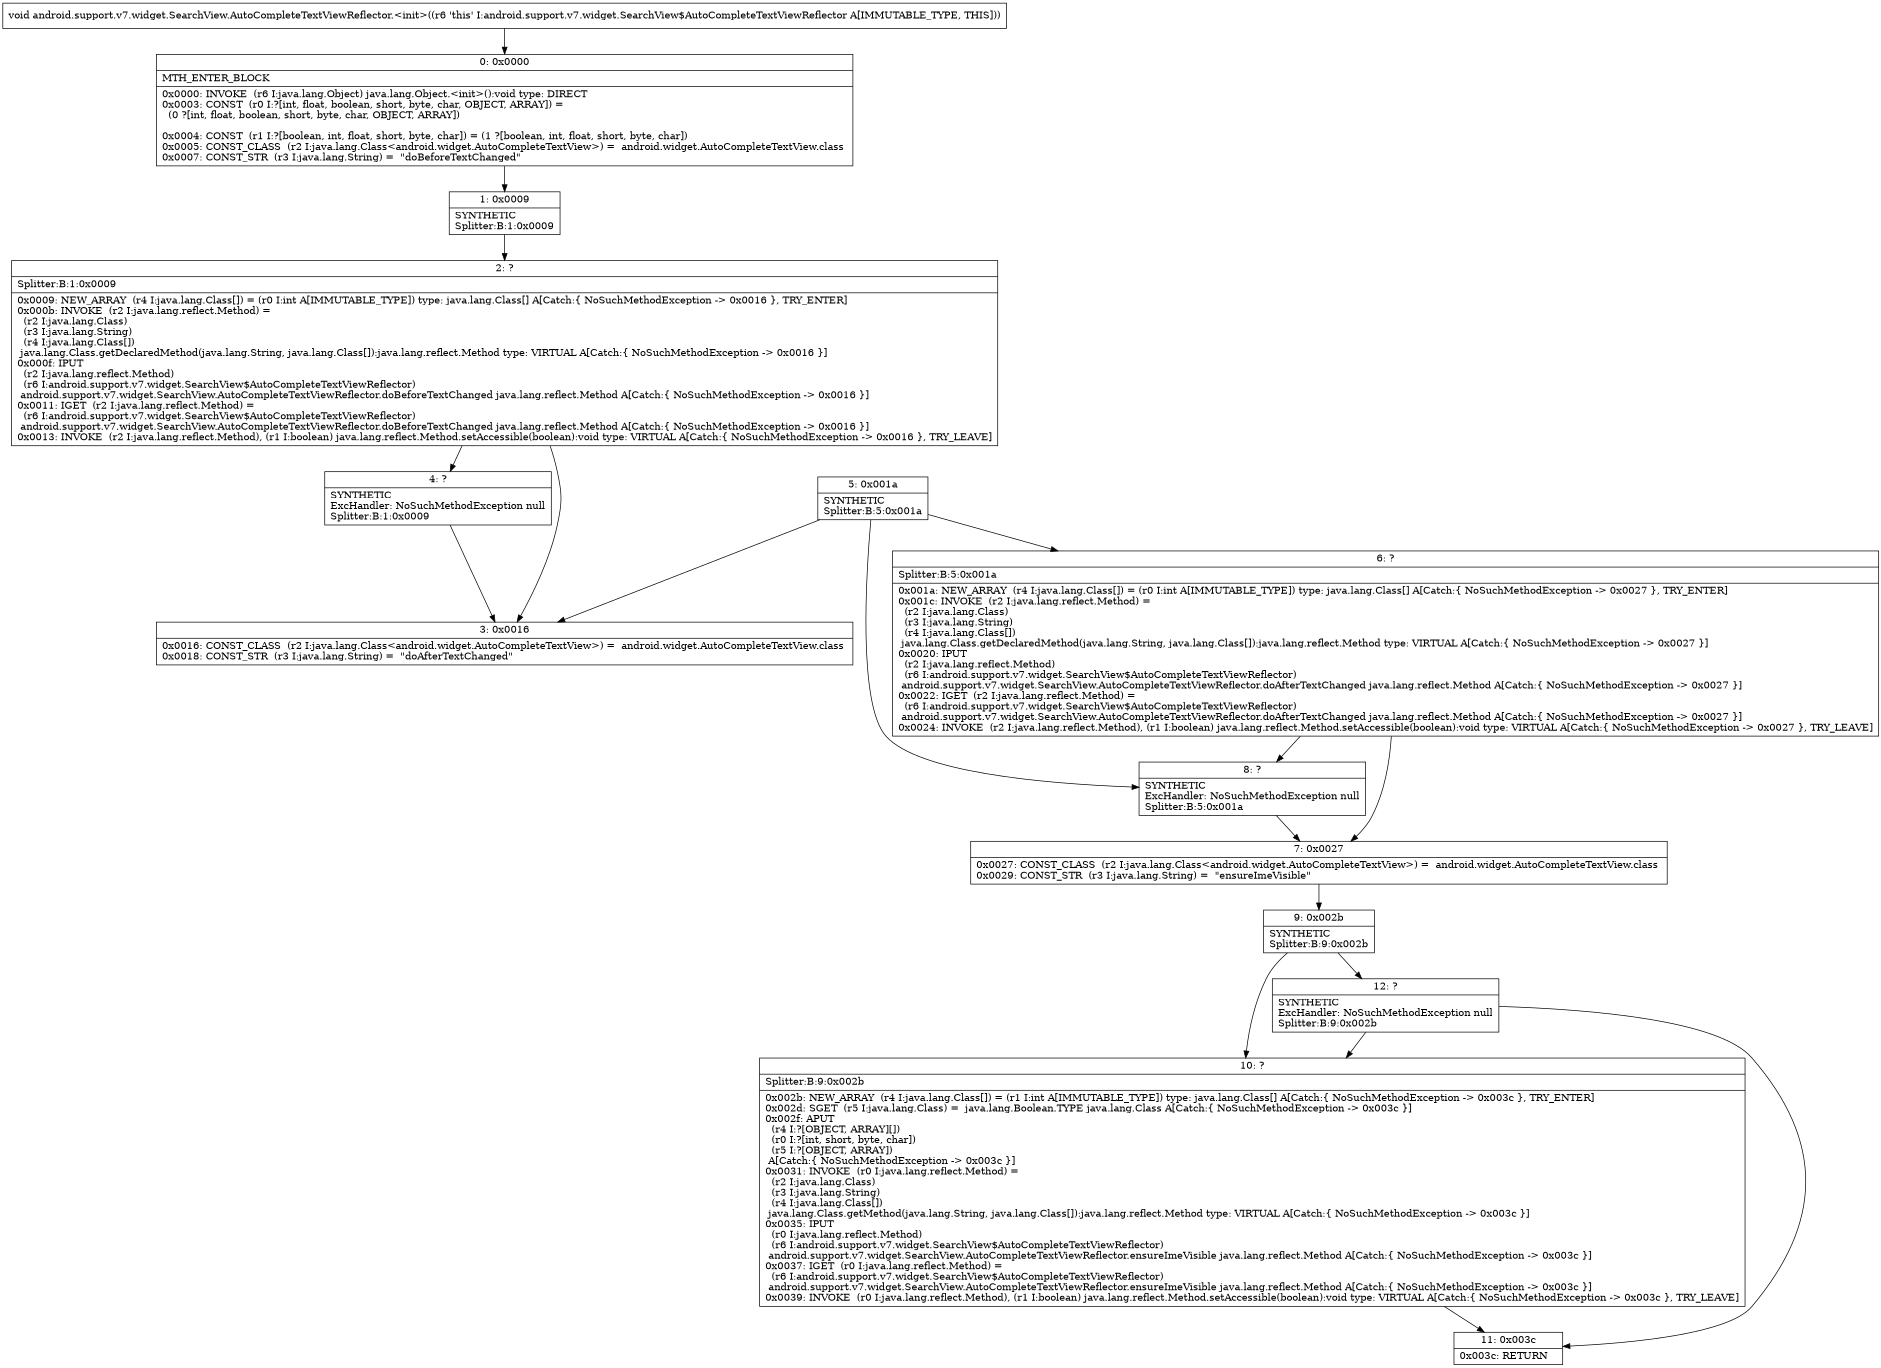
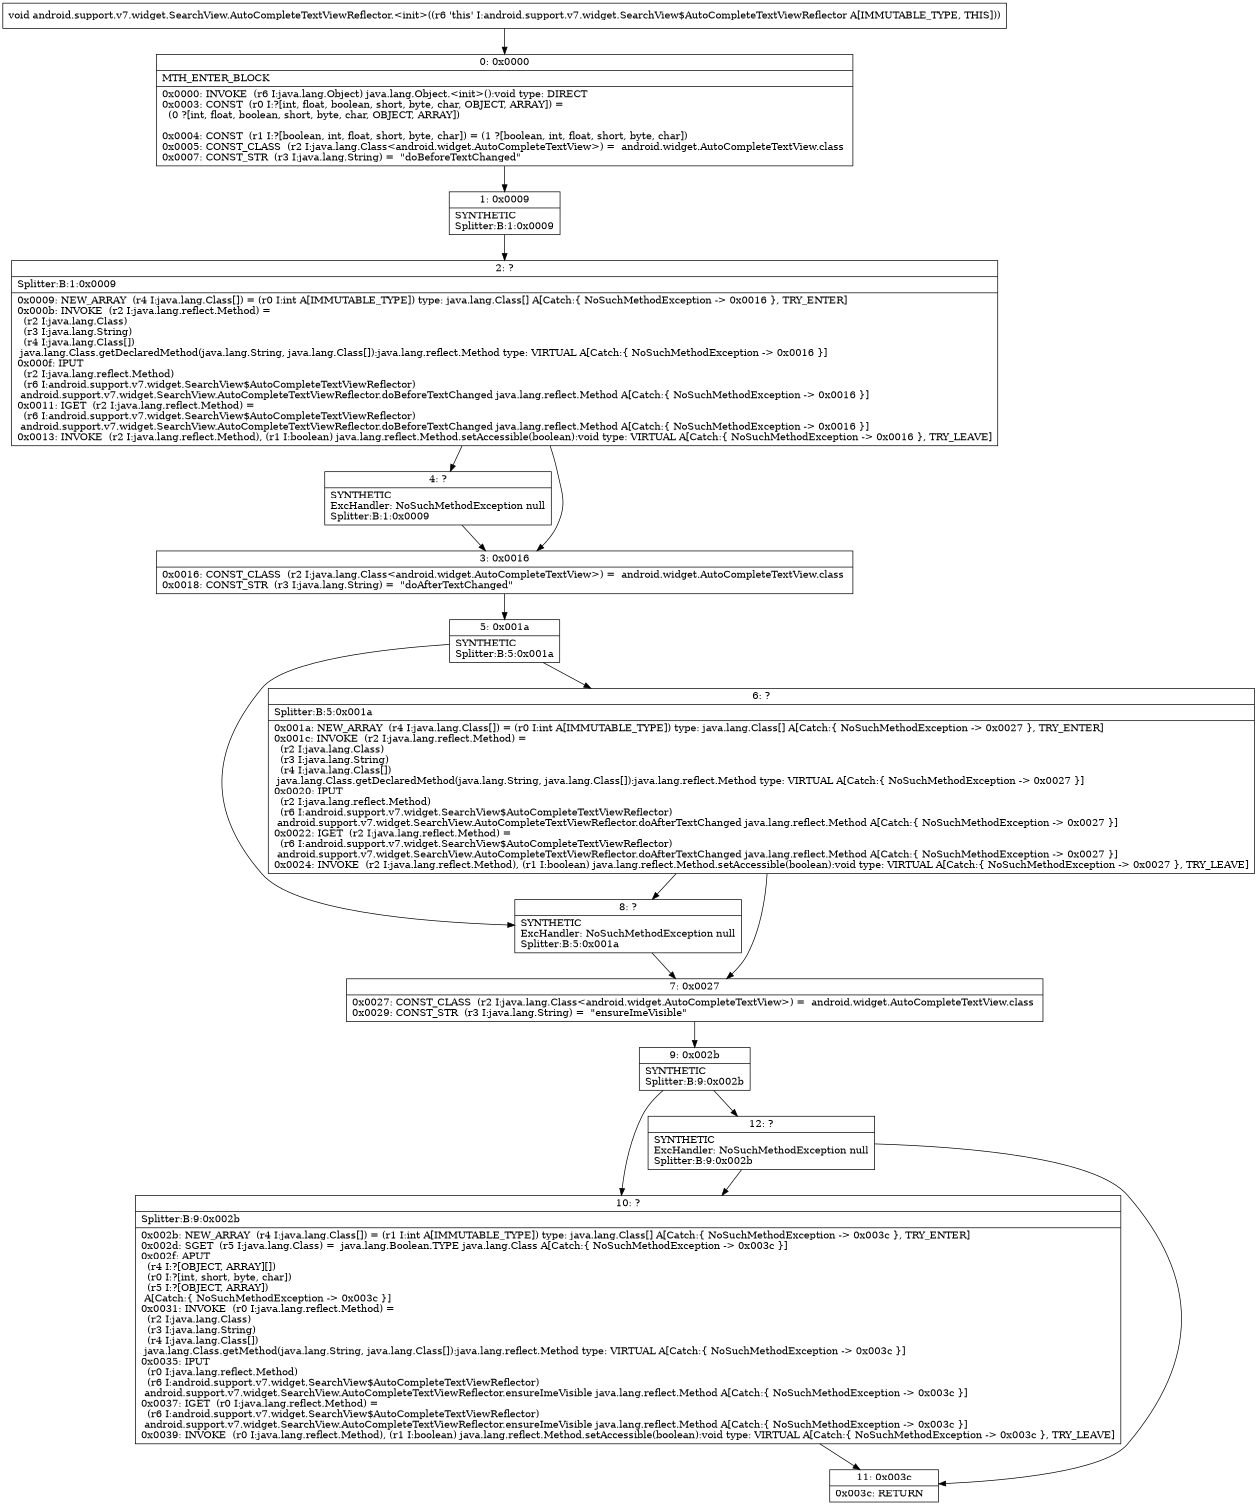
edge "5: 0x001a" -> "3: 0x0016": reversed
